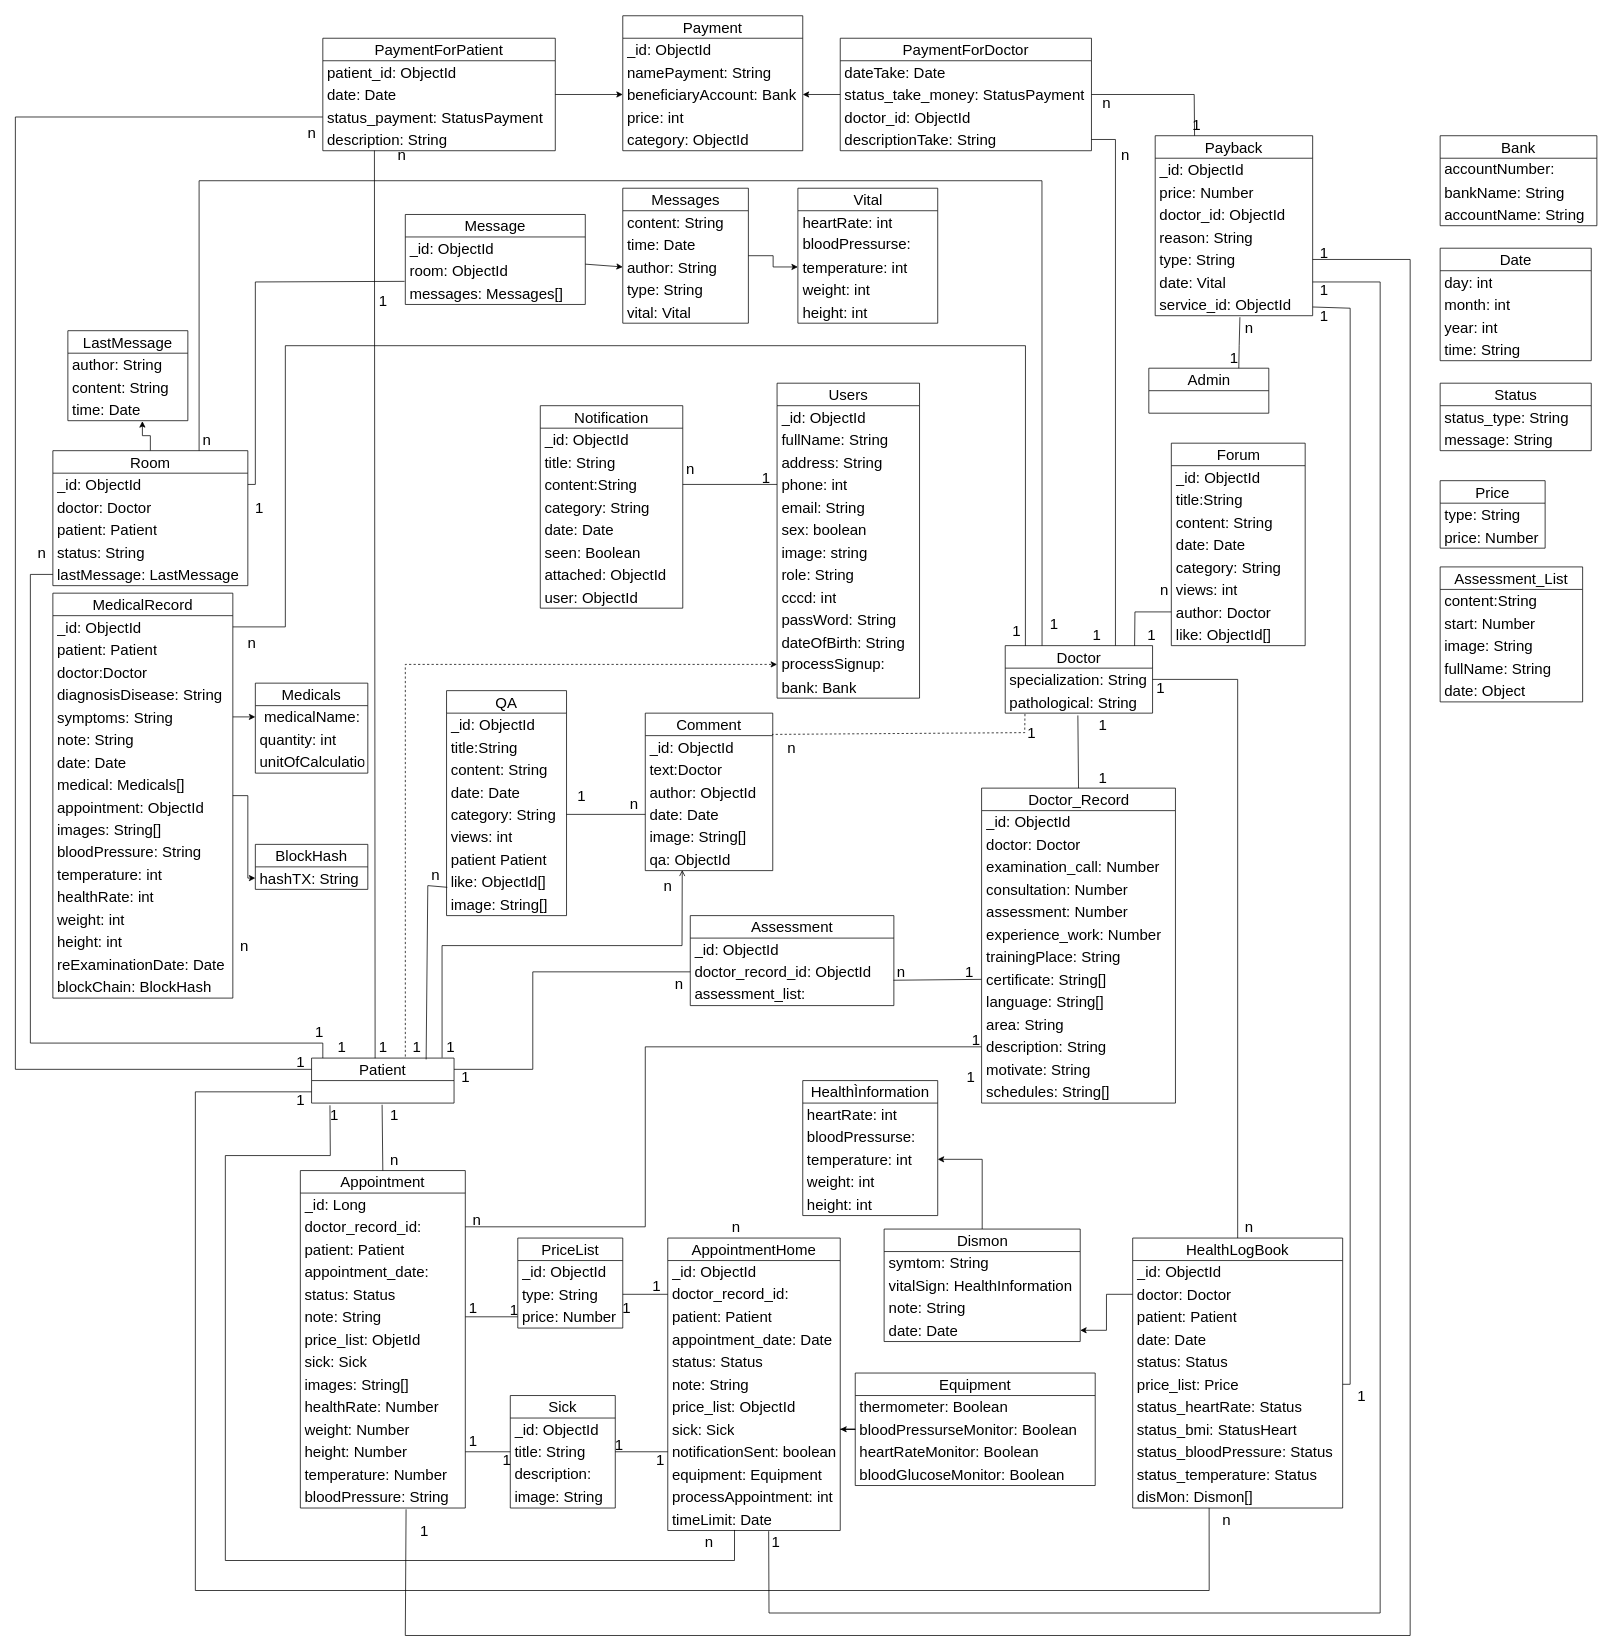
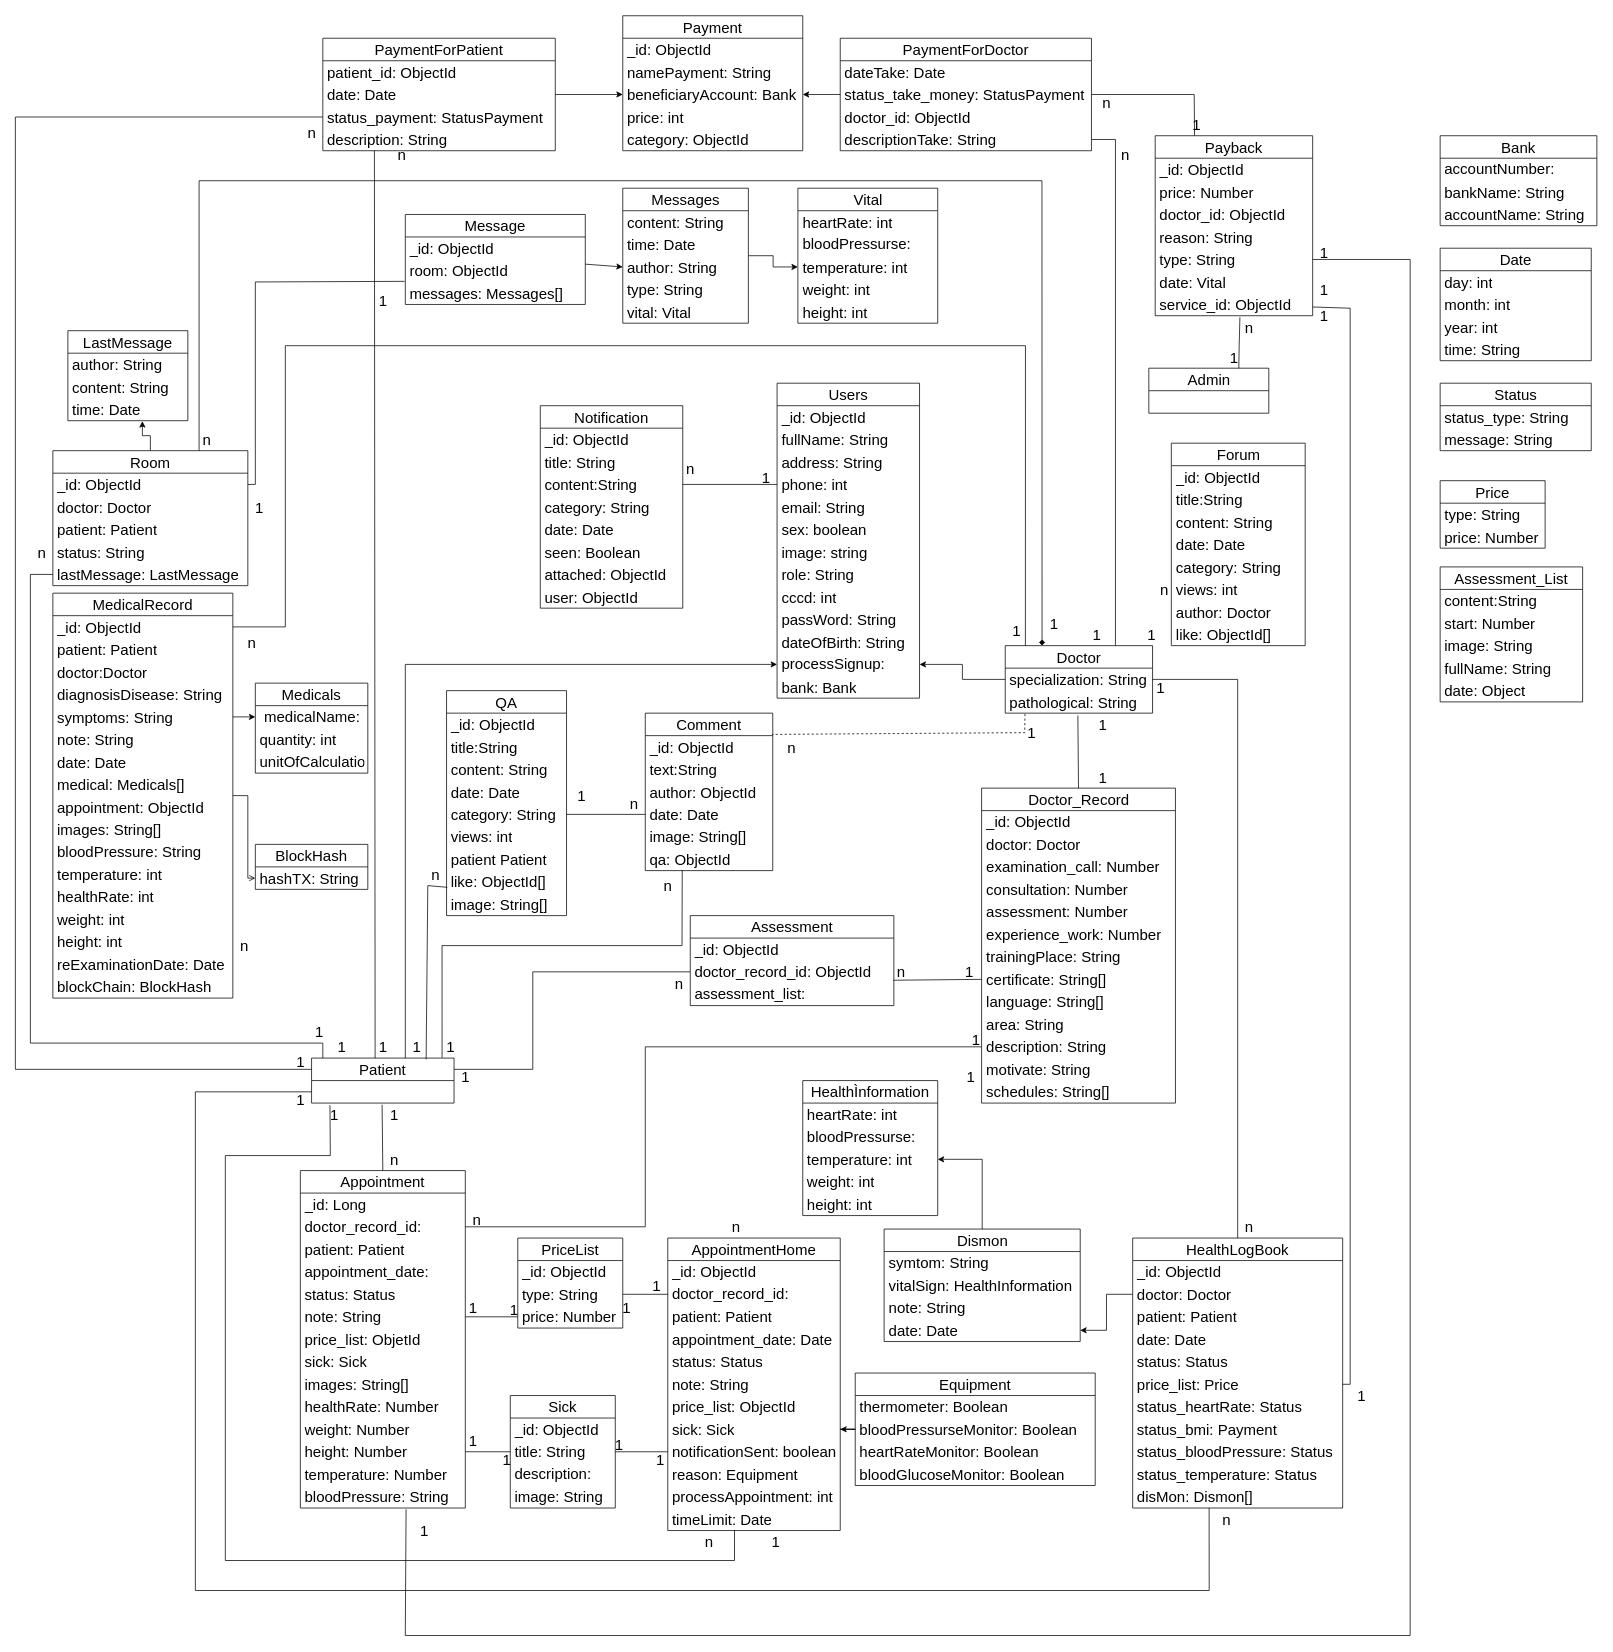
edge "author: Doctor" -- "Doctor": removed
edge "Room" -- "Doctor": arrowhead none -> diamond
edge "Doctor" -> "processSignup: Number": added
edge "Patient" -> "processSignup: Number": style dashed -> solid
node "text:Doctor": label "text:Doctor" -> "text:String"
edge "Patient" -> "qa: ObjectId": arrowhead open -> none
edge "MedicalRecord" -> "hashTX: String": arrowhead classic -> open
edge "date: Vital" -- "timeLimit: Date": removed
node "status_bmi: StatusHeart": label "status_bmi: StatusHeart" -> "status_bmi: Payment"
node "equipment: Equipment": label "equipment: Equipment" -> "reason: Equipment"
